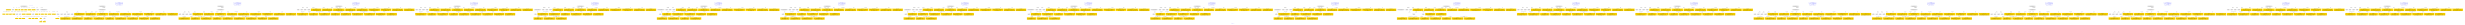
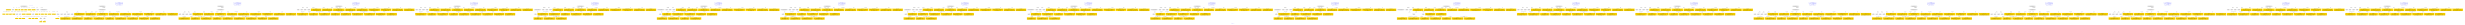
node "Place3": fillcolor gold -> lightgray
